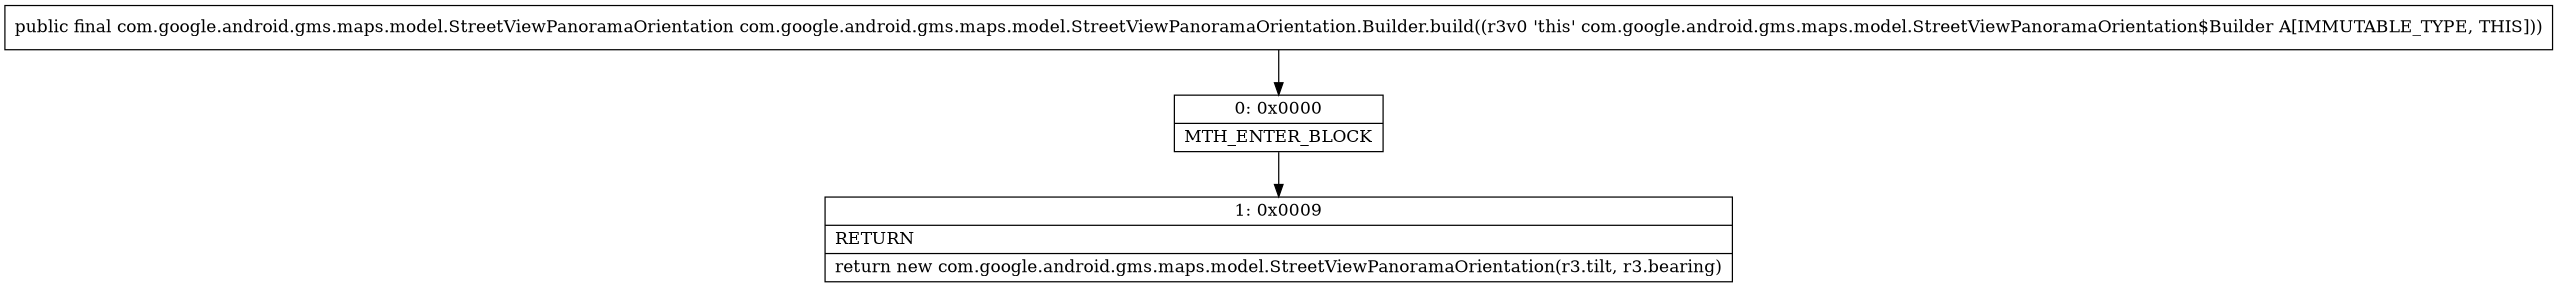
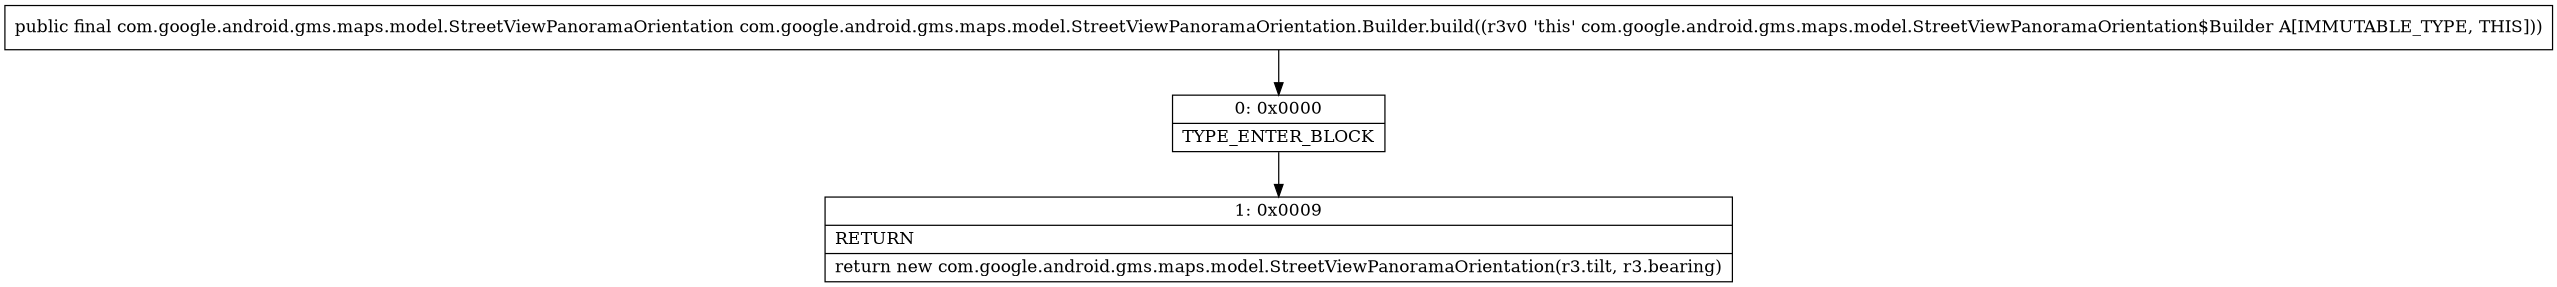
node "0: 0x0000": text "MTH_ENTER_BLOCK" -> "TYPE_ENTER_BLOCK"
